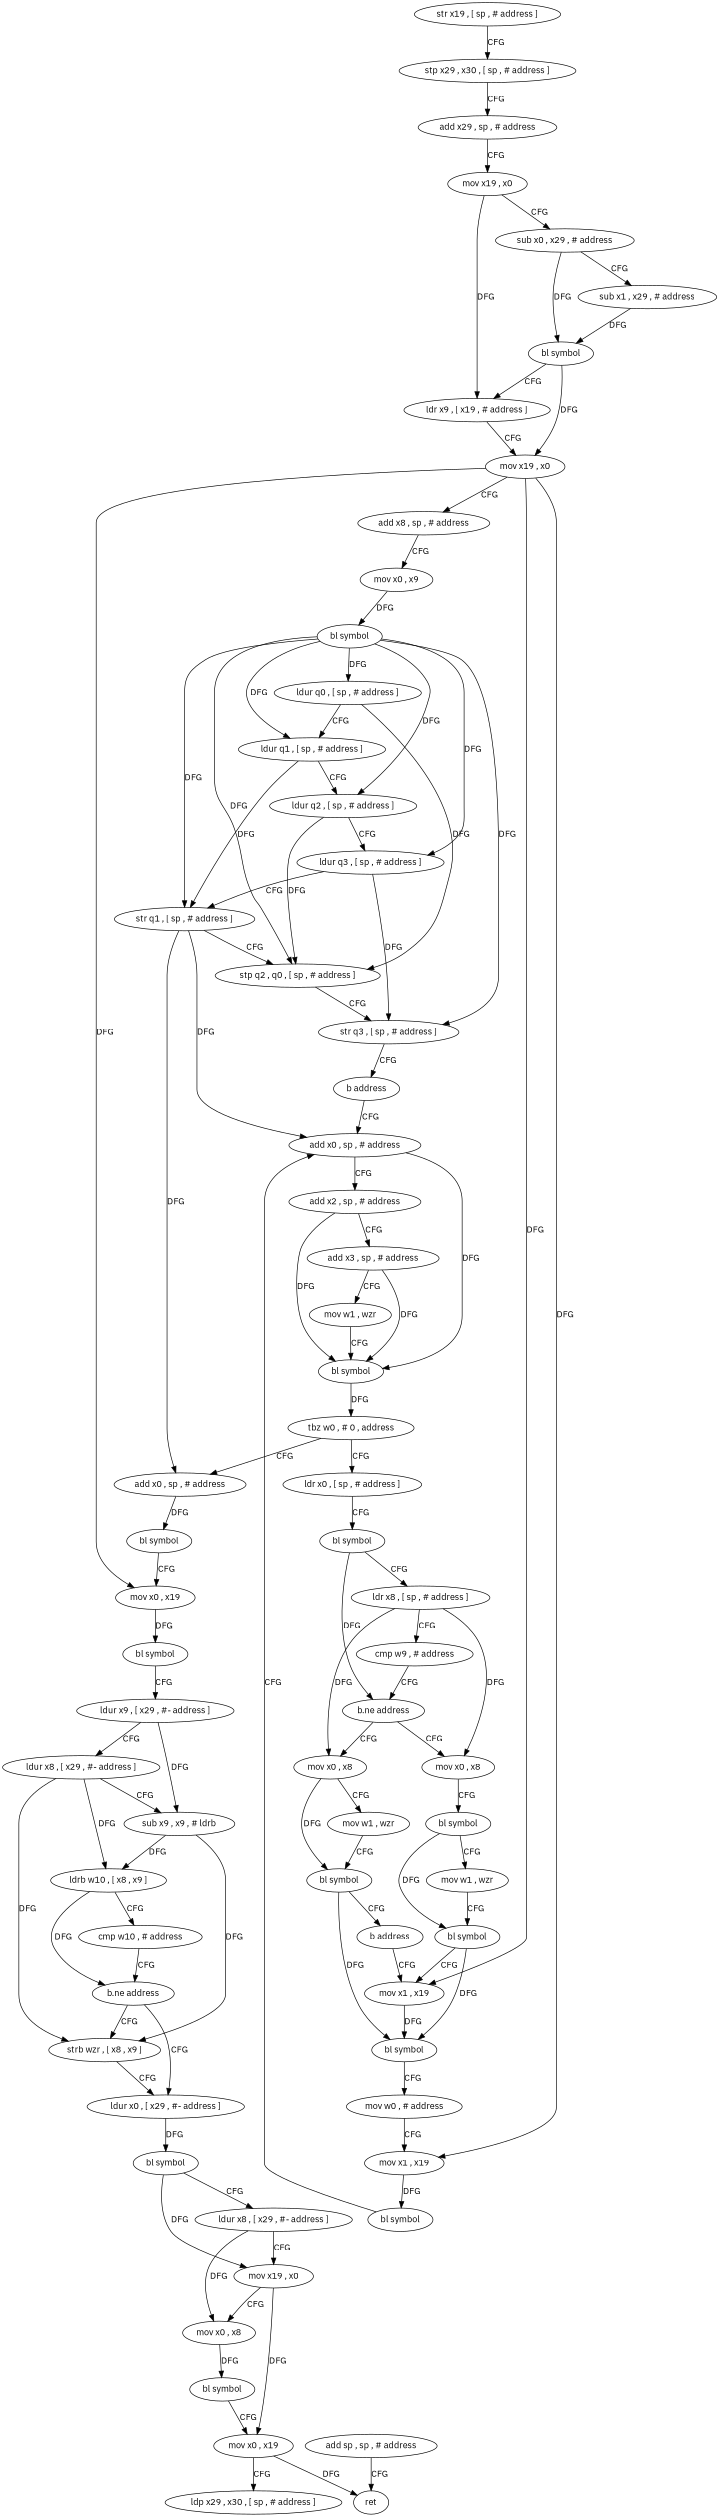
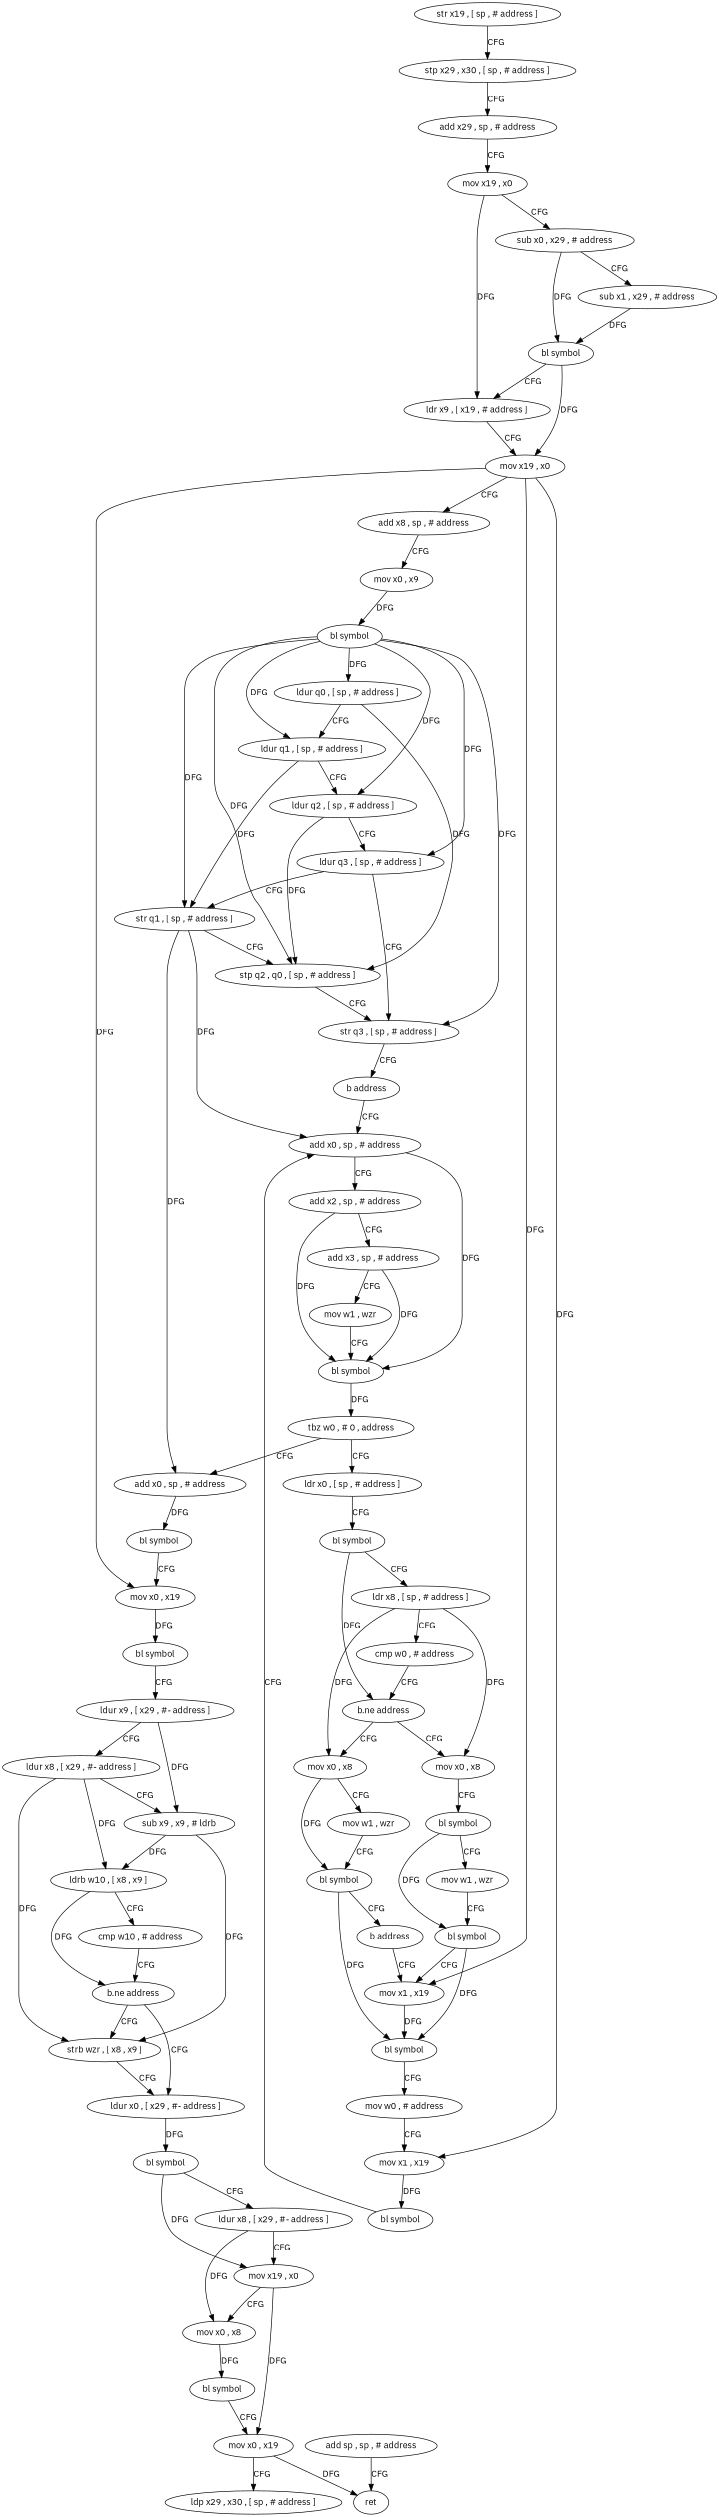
edge "ldur q3 , [ sp , # address ]" -> "str q3 , [ sp , # address ]": label "DFG" -> "CFG"
node "cmp w9 , # address": label "cmp w9 , # address" -> "cmp w0 , # address"
